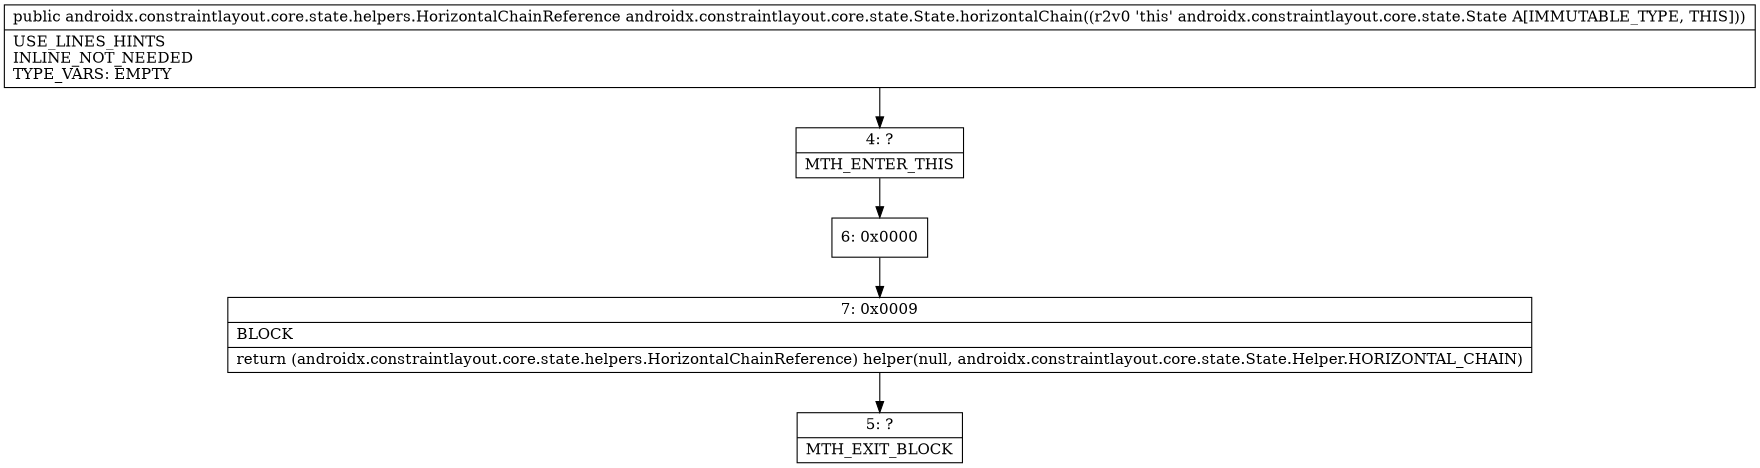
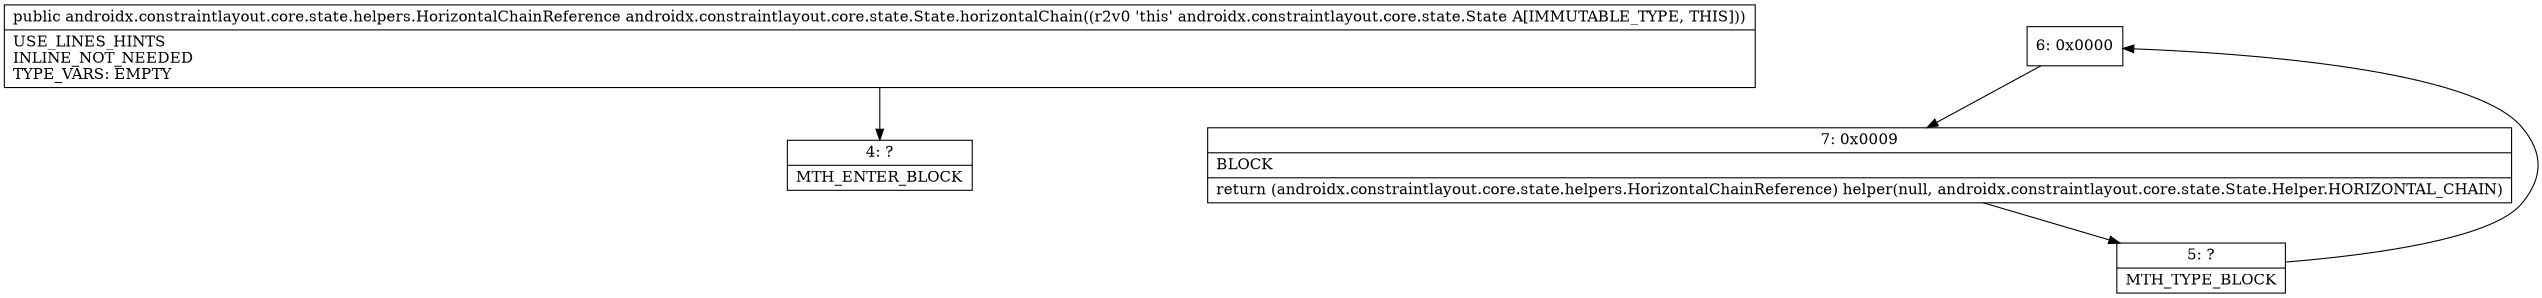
node "4: ?": text "MTH_ENTER_THIS" -> "MTH_ENTER_BLOCK"
edge "4: ?" -> "6: 0x0000": now "5: ?" -> "6: 0x0000"
node "5: ?": text "MTH_EXIT_BLOCK" -> "MTH_TYPE_BLOCK"
